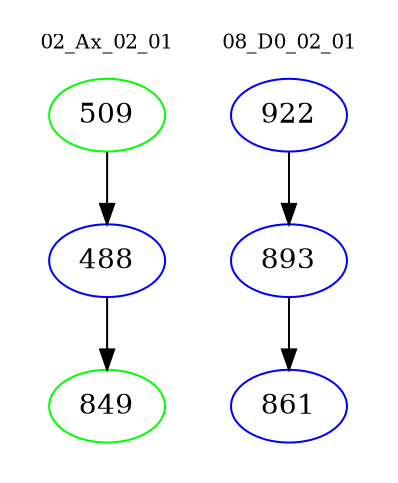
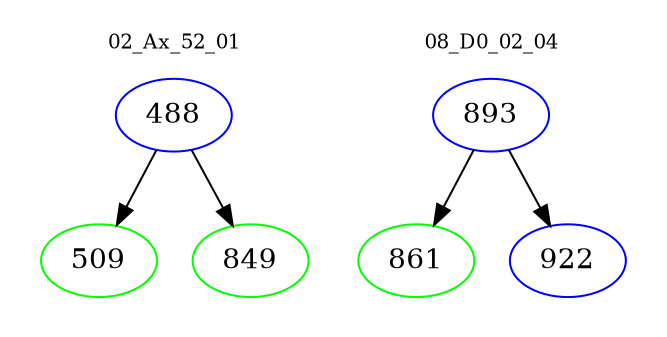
cluster "02_Ax_02_01": label "02_Ax_02_01" -> "02_Ax_52_01"
cluster "08_D0_02_01": label "08_D0_02_01" -> "08_D0_02_04"
edge "509" -> "488": reversed
edge "922" -> "893": reversed
node "861": color blue -> green
